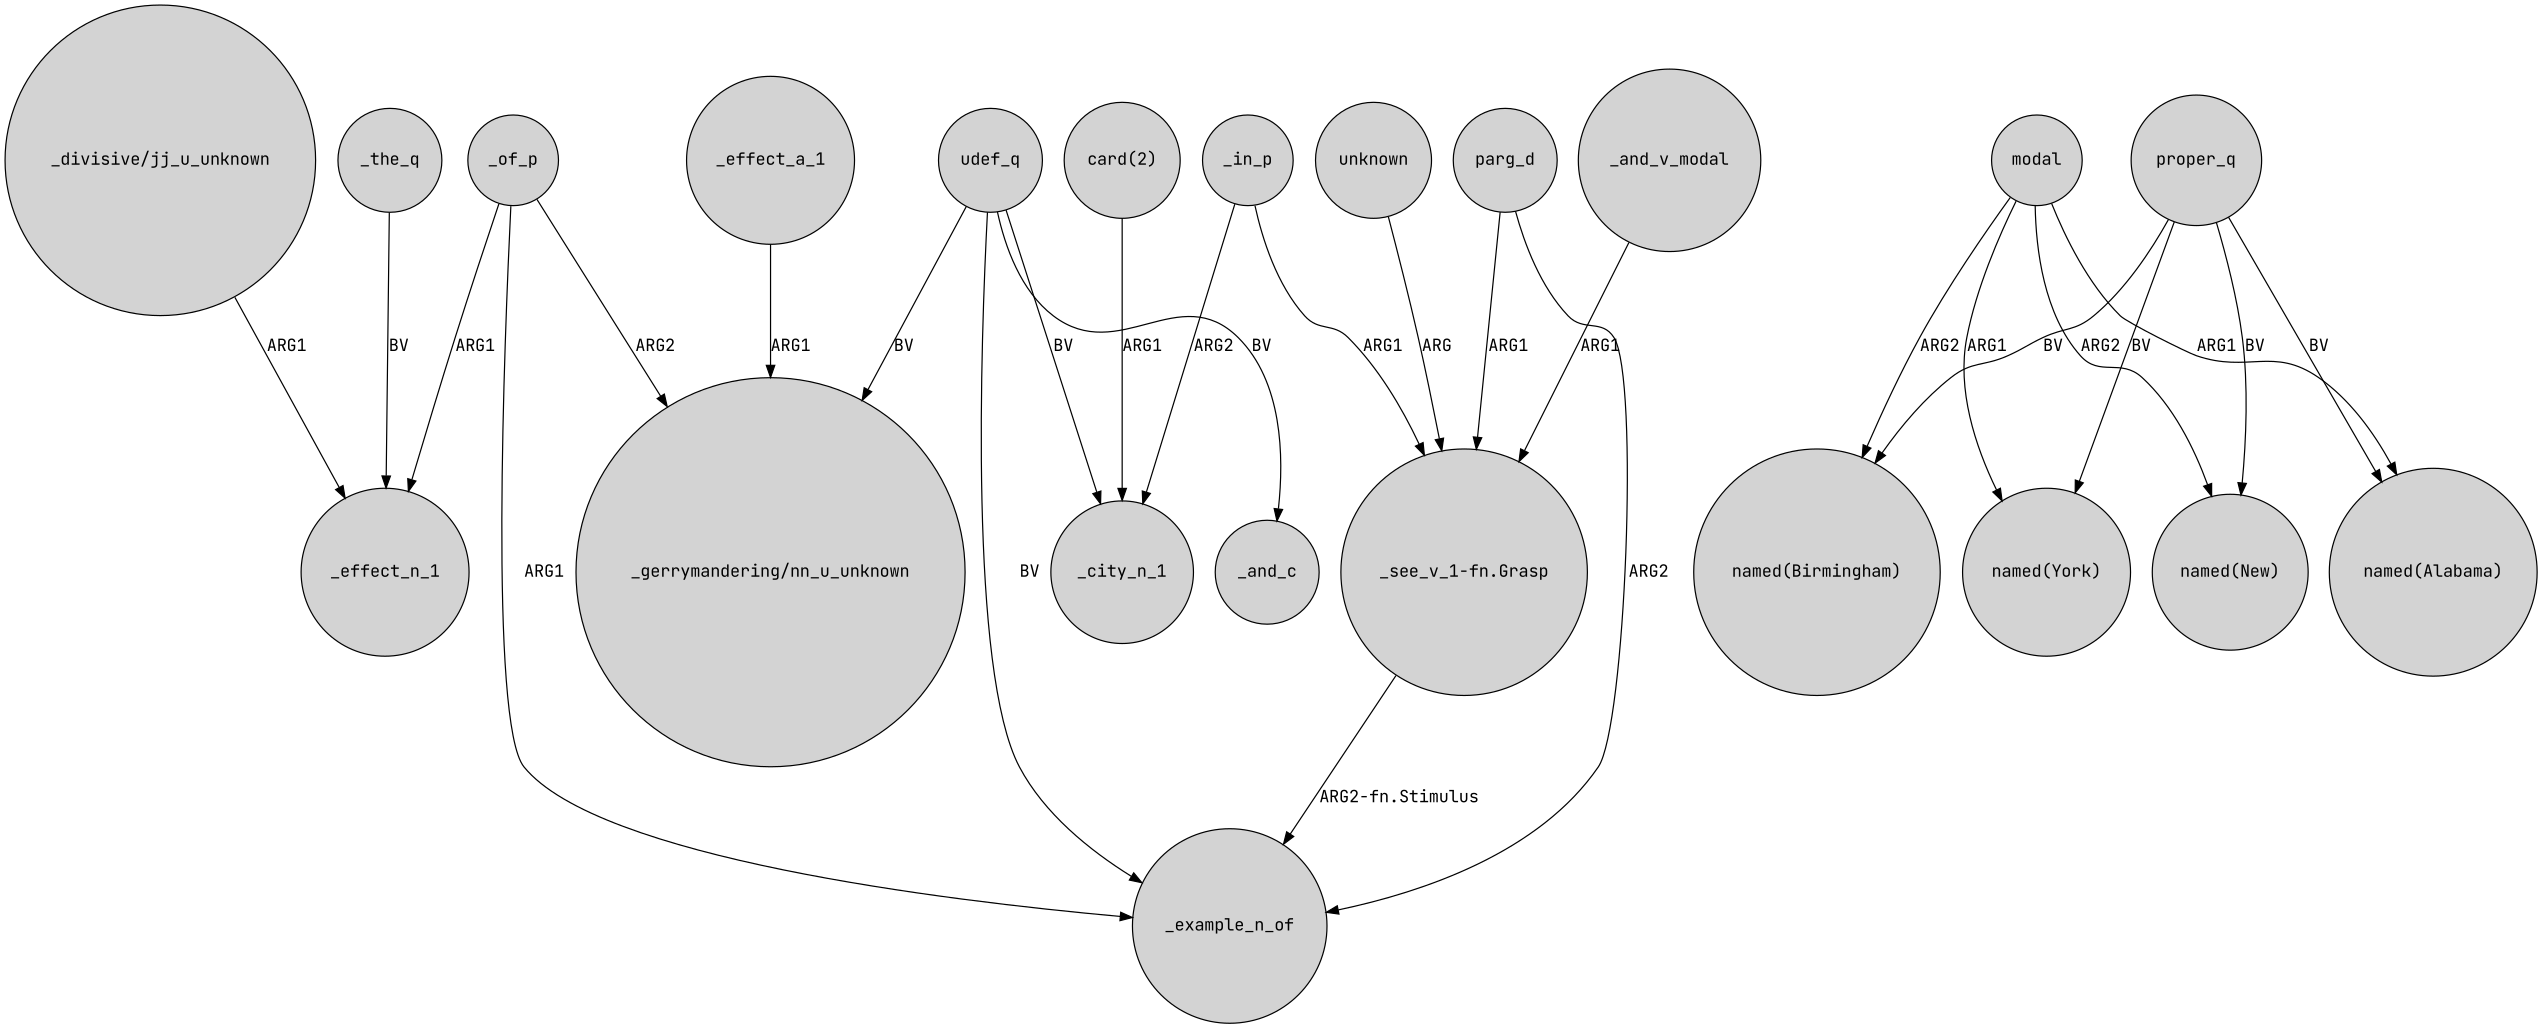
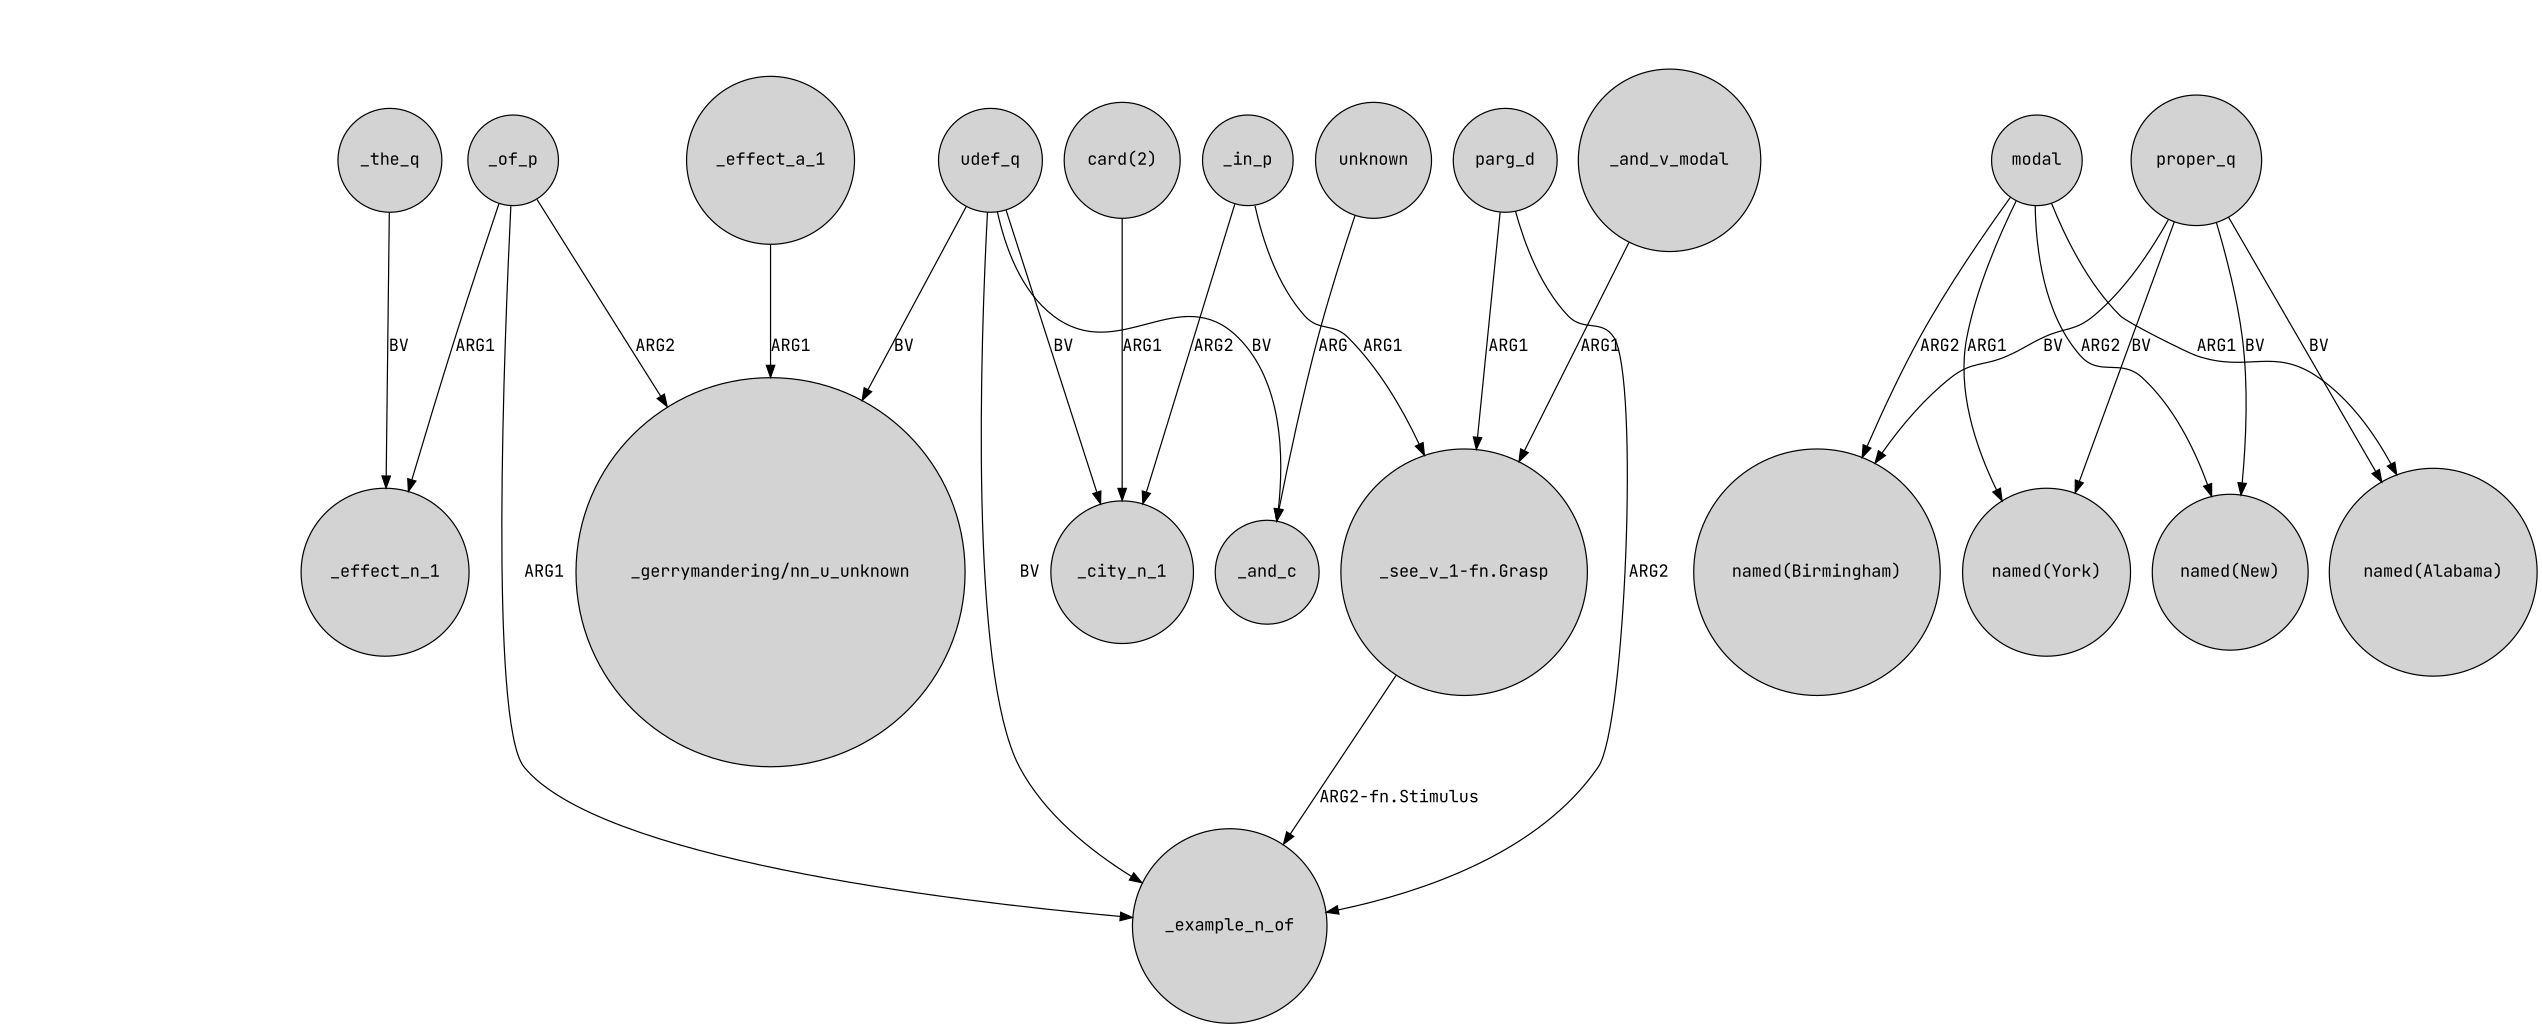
node "_divisive/jj_u_unknown": removed
edge "unknown" -> "_see_v_1-fn.Grasp": now "unknown" -> "_and_c"
